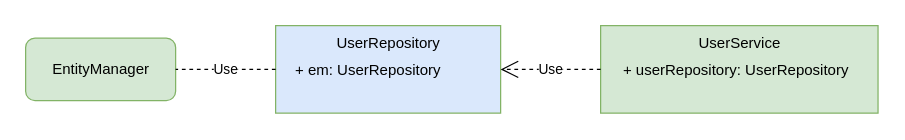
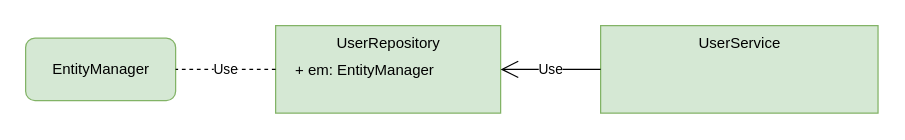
node "UserRepository": fillcolor #dae8fc -> #d5e8d4
edge "UserService" -> "UserRepository": style dashed -> solid
node "+ userRepository: UserRepository": removed
node "+ em: UserRepository": label "+ em: UserRepository" -> "+ em: EntityManager"
